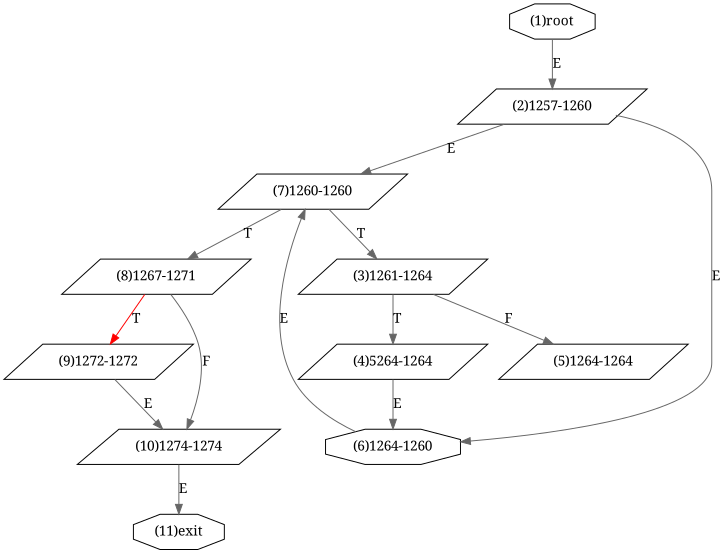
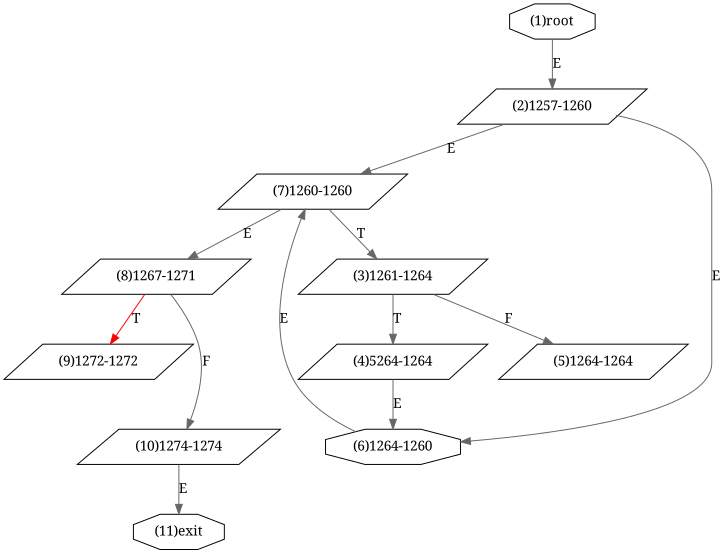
edge "(7)1260-1260" -> "(8)1267-1271": label "T" -> "E"
edge "(9)1272-1272" -> "(10)1274-1274": removed, label "E"
